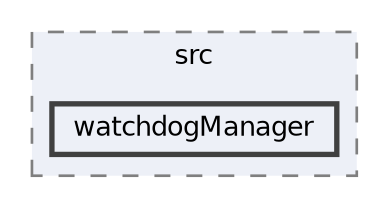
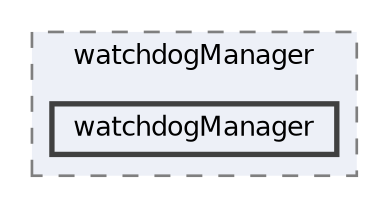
cluster "src": label "src" -> "watchdogManager"
